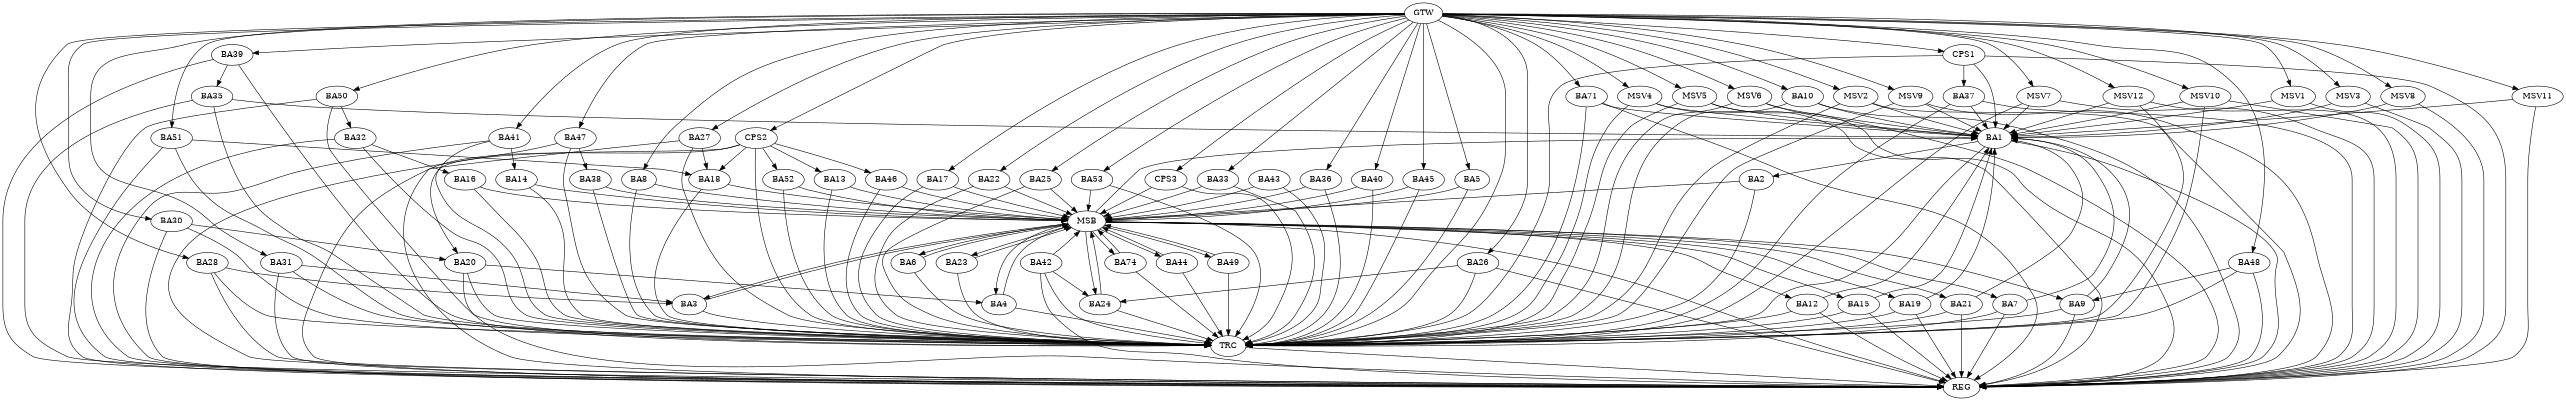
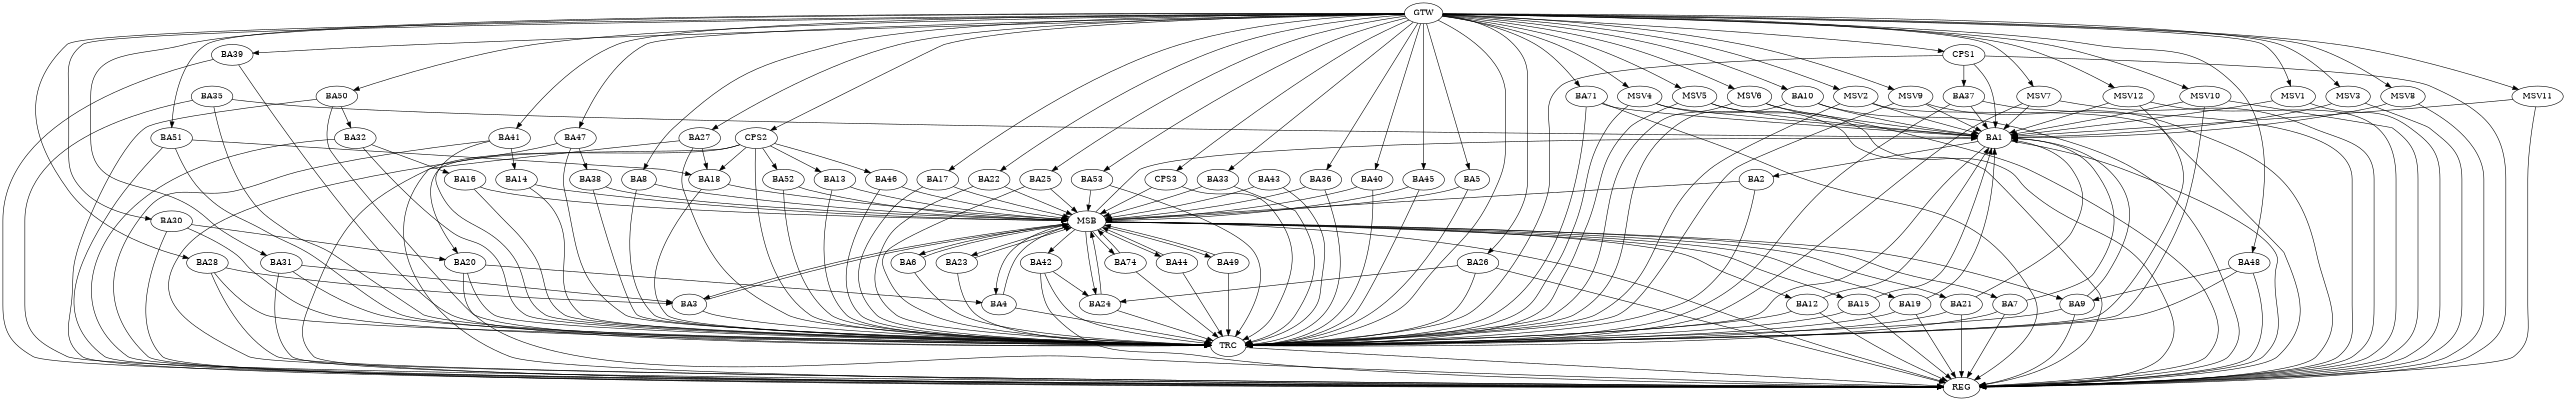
edge "BA39" -> "BA35": removed
edge "BA42" -> "MSB": reversed
